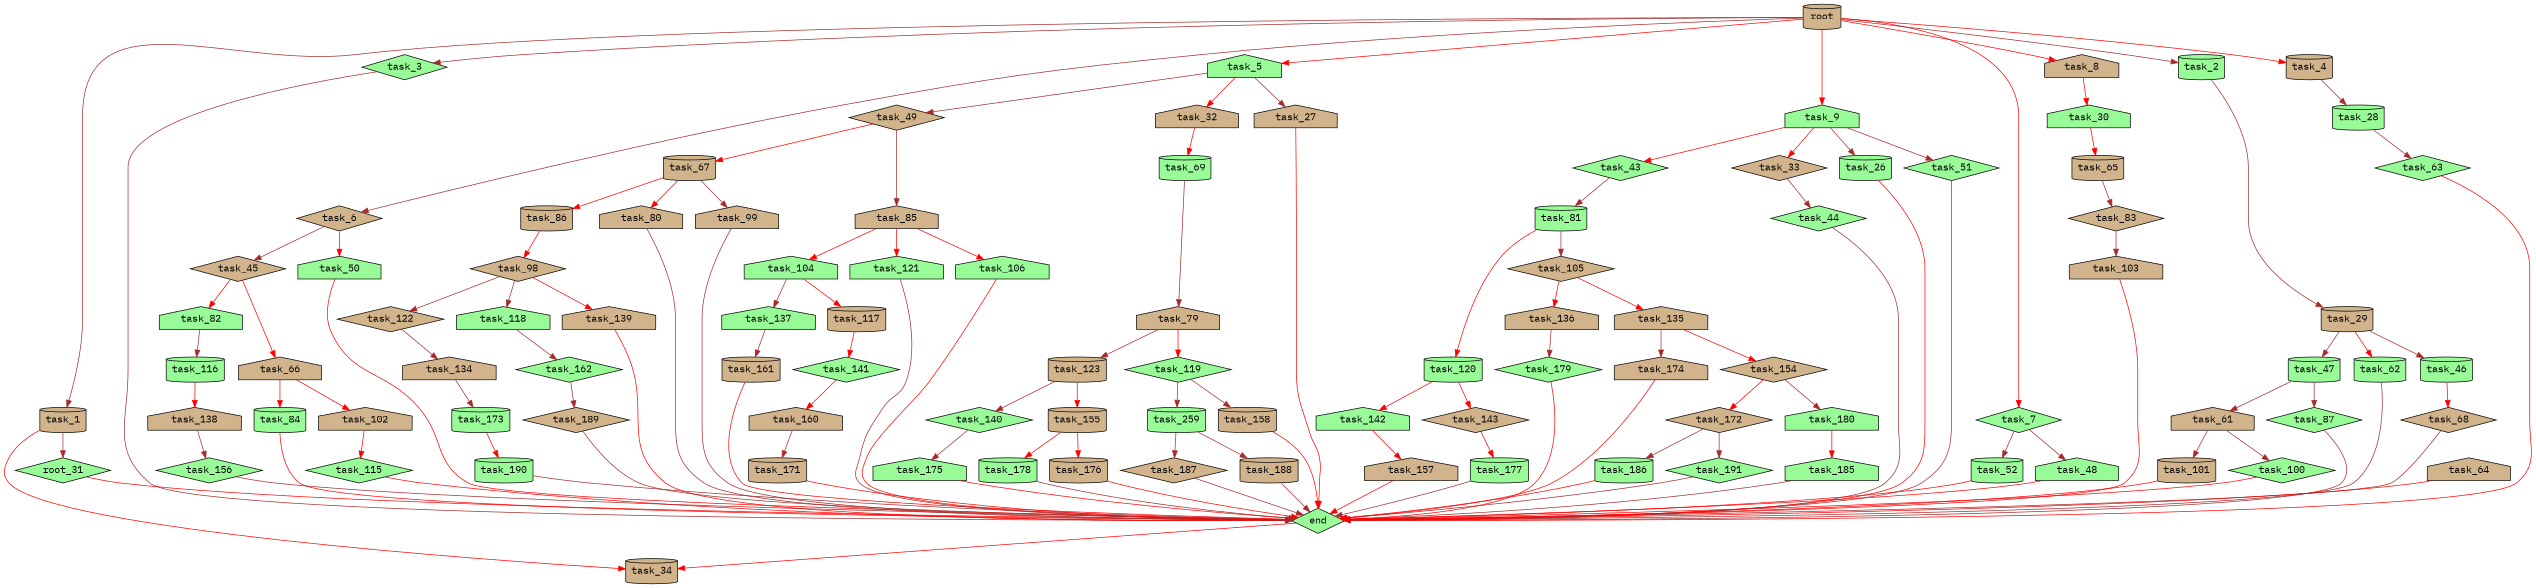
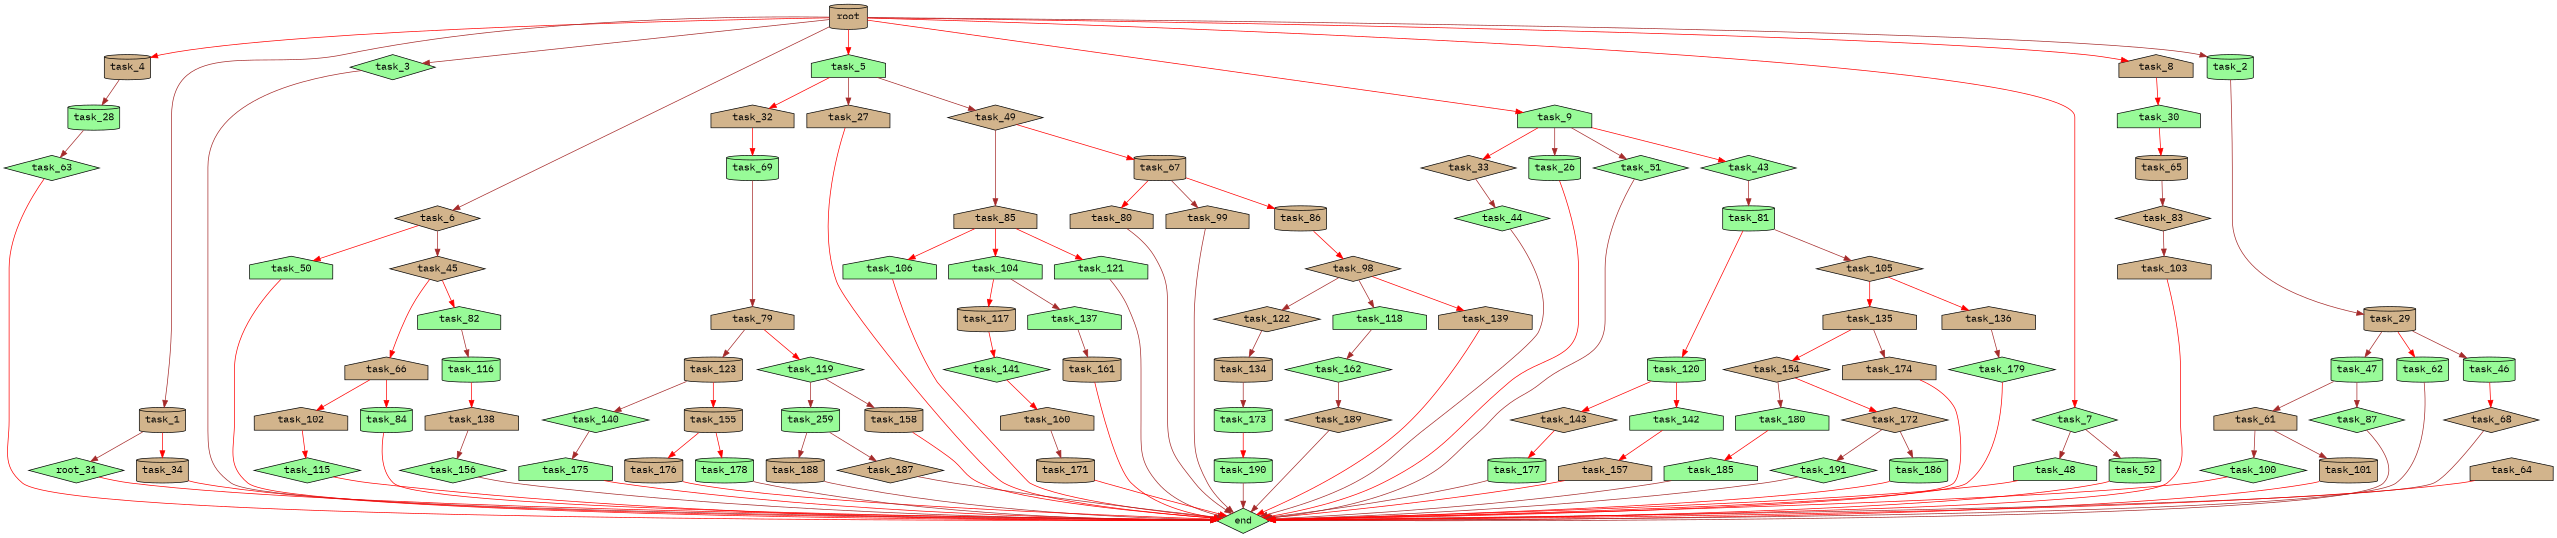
node "task_134": shape house -> cylinder
edge "end" -> "task_34": reversed
